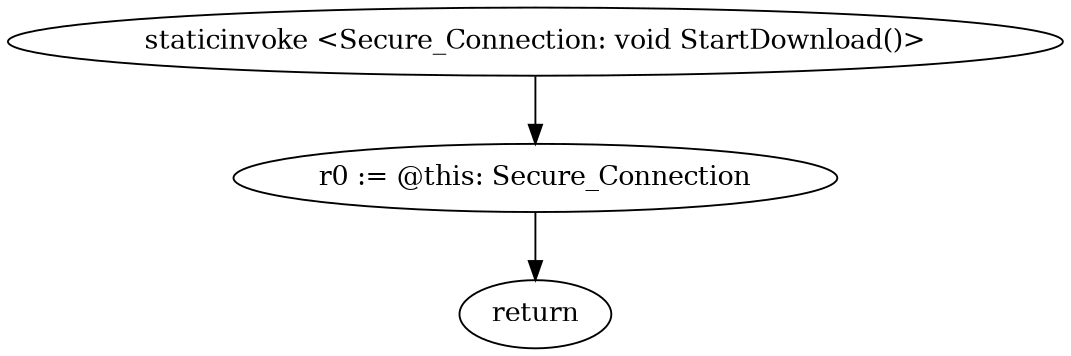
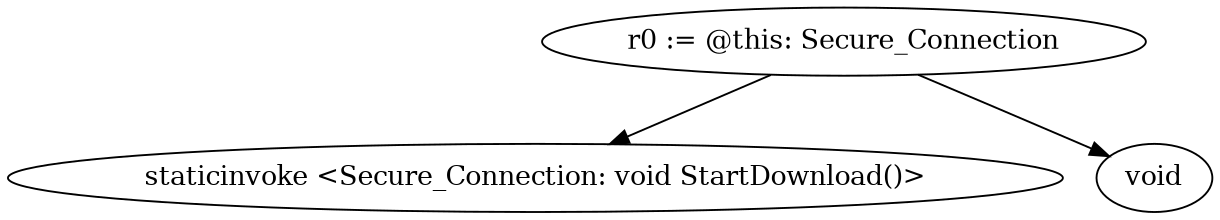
edge "staticinvoke <Secure_Connection: void StartDownload()>" -> "r0 := @this: Secure_Connection": reversed
node "return": label "return" -> "void"
